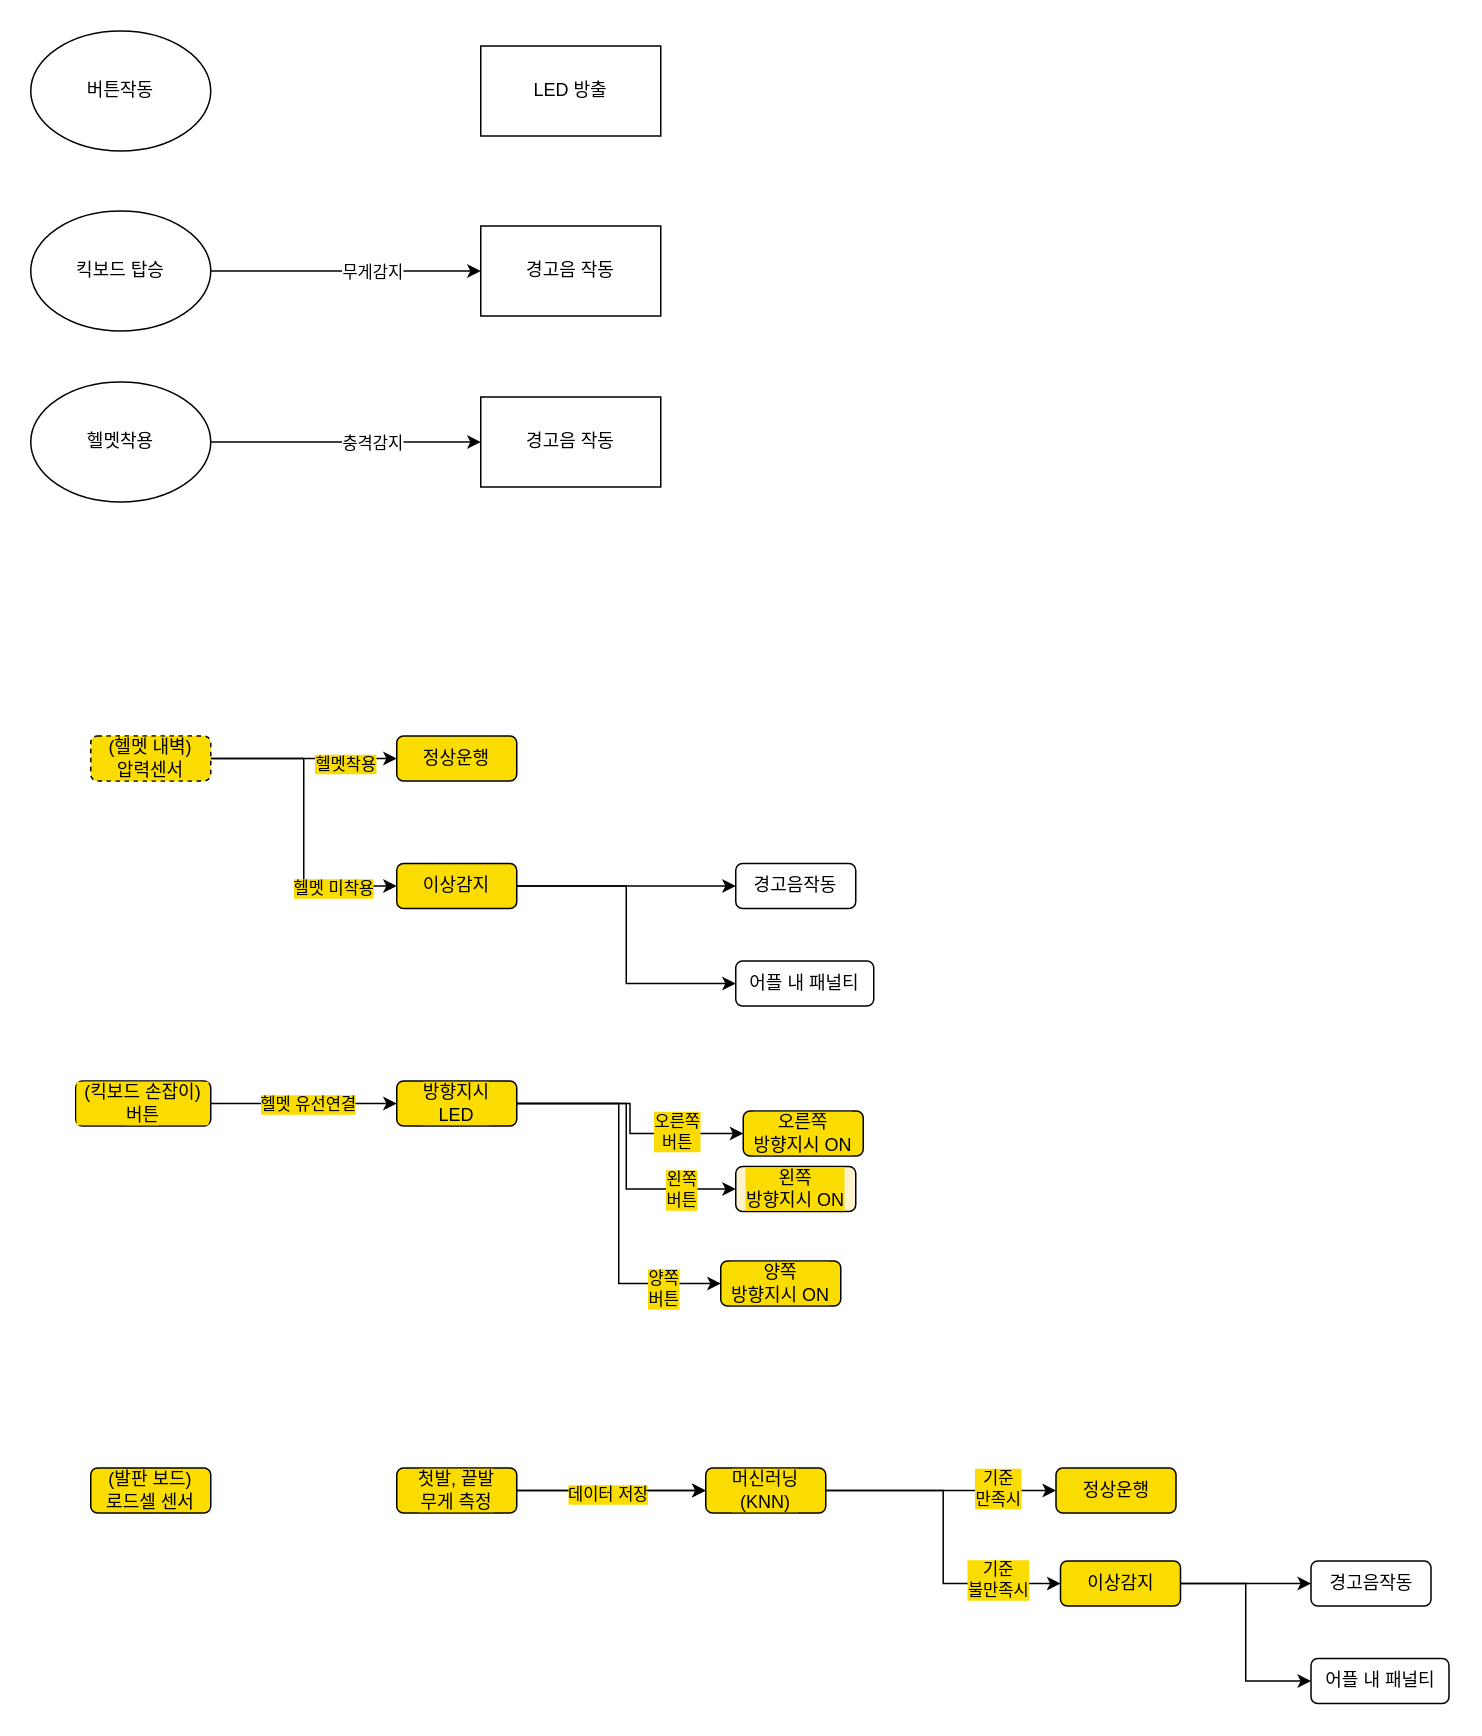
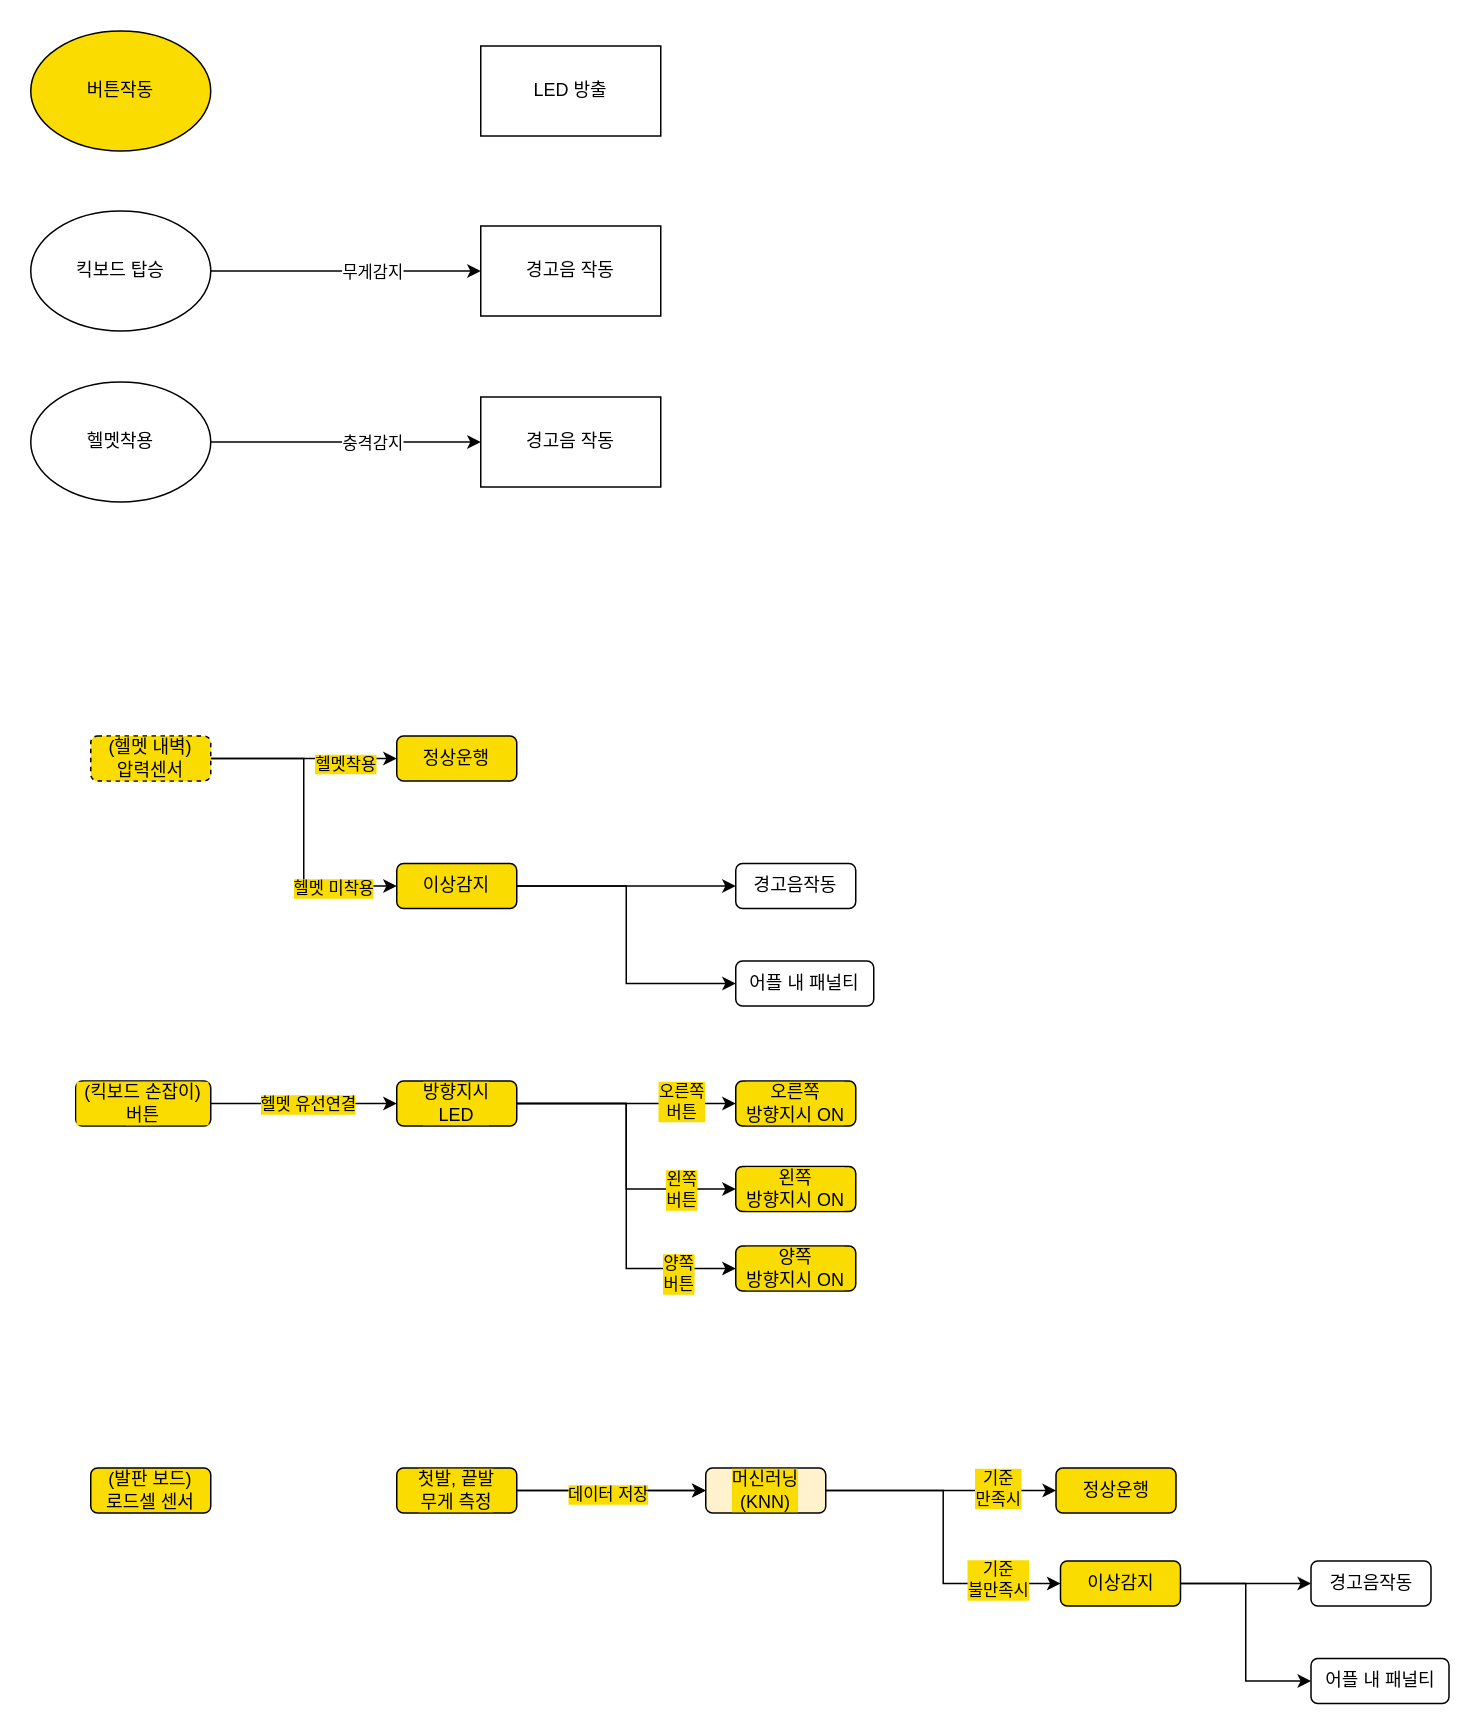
node "버튼작동": fillcolor #ffffff -> #fadc00
node "오른쪽 방향지시 ON": moved (803, 1133) -> (796, 1103)
node "왼쪽 방향지시 ON": fillcolor #fff2cc -> #fadc00
node "양쪽 방향지시 ON": moved (781, 1283) -> (796, 1268)
node "머신러닝 (KNN)": fillcolor #fadc00 -> #fff2cc
